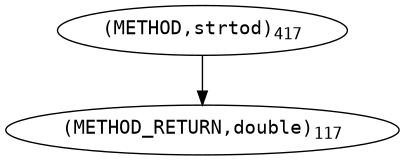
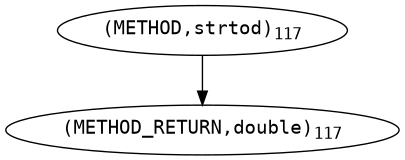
node "(METHOD,strtod)": text "417" -> "117"
